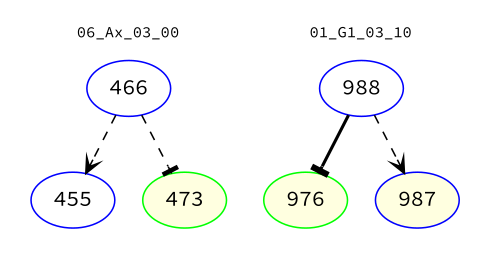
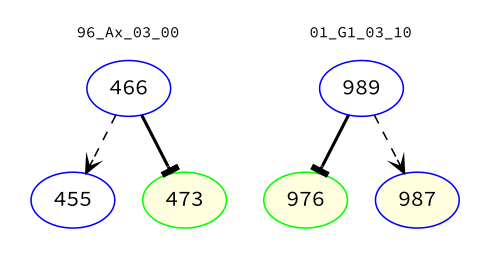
cluster "06_Ax_03_00": label "06_Ax_03_00" -> "96_Ax_03_00"
node "988": label "988" -> "989"
edge "466" -> "473": style dashed -> bold
